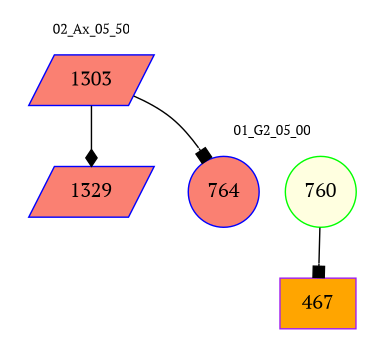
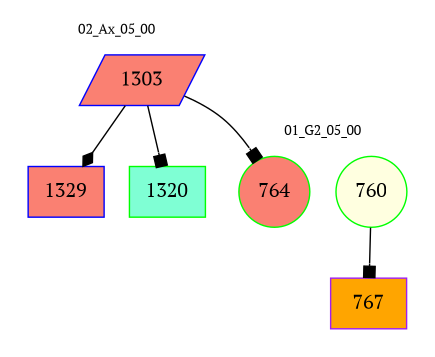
cluster "02_Ax_05_50": label "02_Ax_05_50" -> "02_Ax_05_00"
node "1329": shape parallelogram -> box
node "1320": added
node "764": color blue -> green
node "467": label "467" -> "767"
